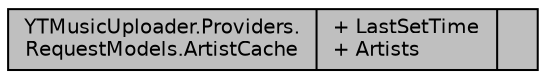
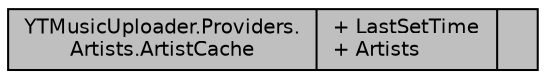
node "YTMusicUploader.Providers.": text "RequestModels.ArtistCache" -> "Artists.ArtistCache"
